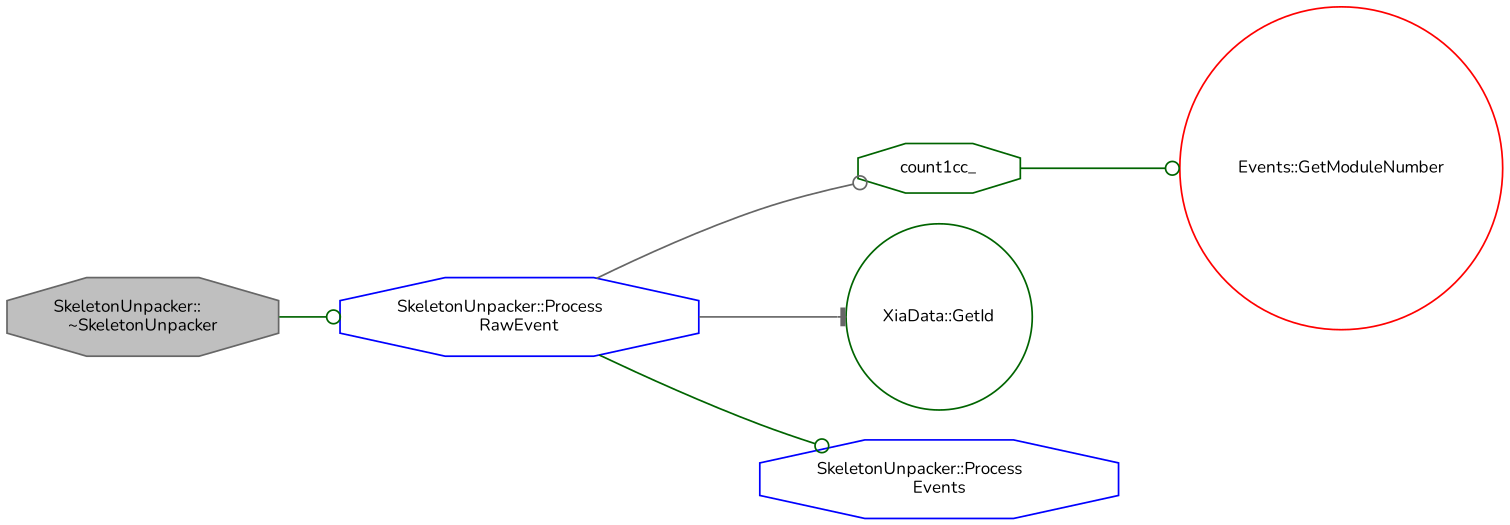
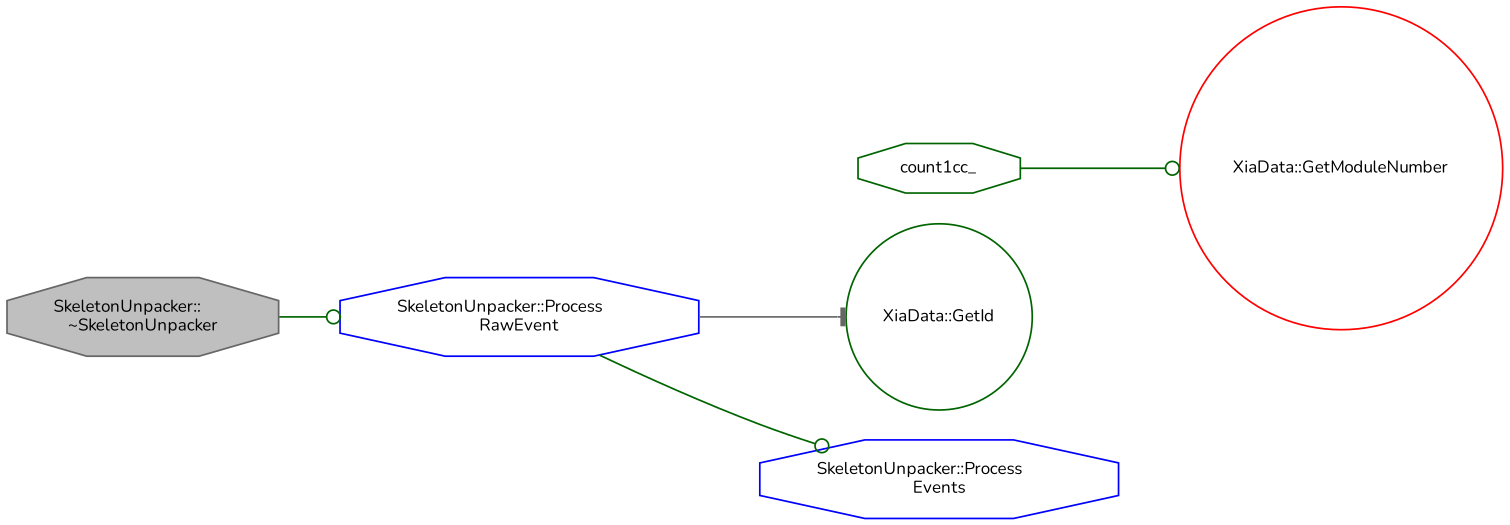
node "Events::GetModuleNumber": label "Events::GetModuleNumber" -> "XiaData::GetModuleNumber"
edge "SkeletonUnpacker::Process RawEvent" -> "count1cc_": removed
